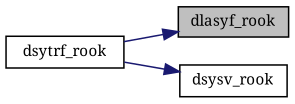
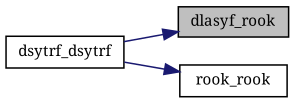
node "dsytrf_rook": label "dsytrf_rook" -> "dsytrf_dsytrf"
node "dsysv_rook": label "dsysv_rook" -> "rook_rook"
